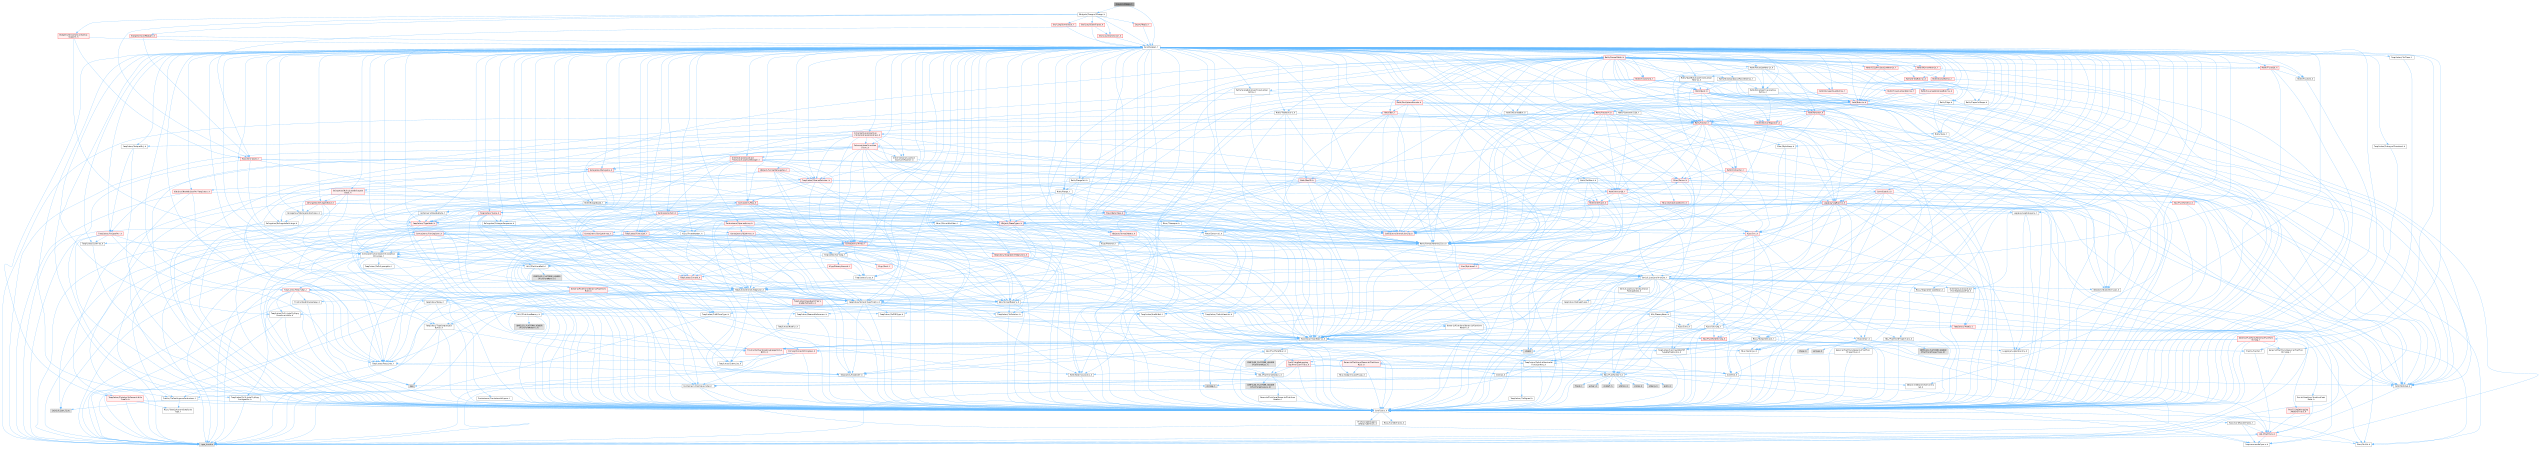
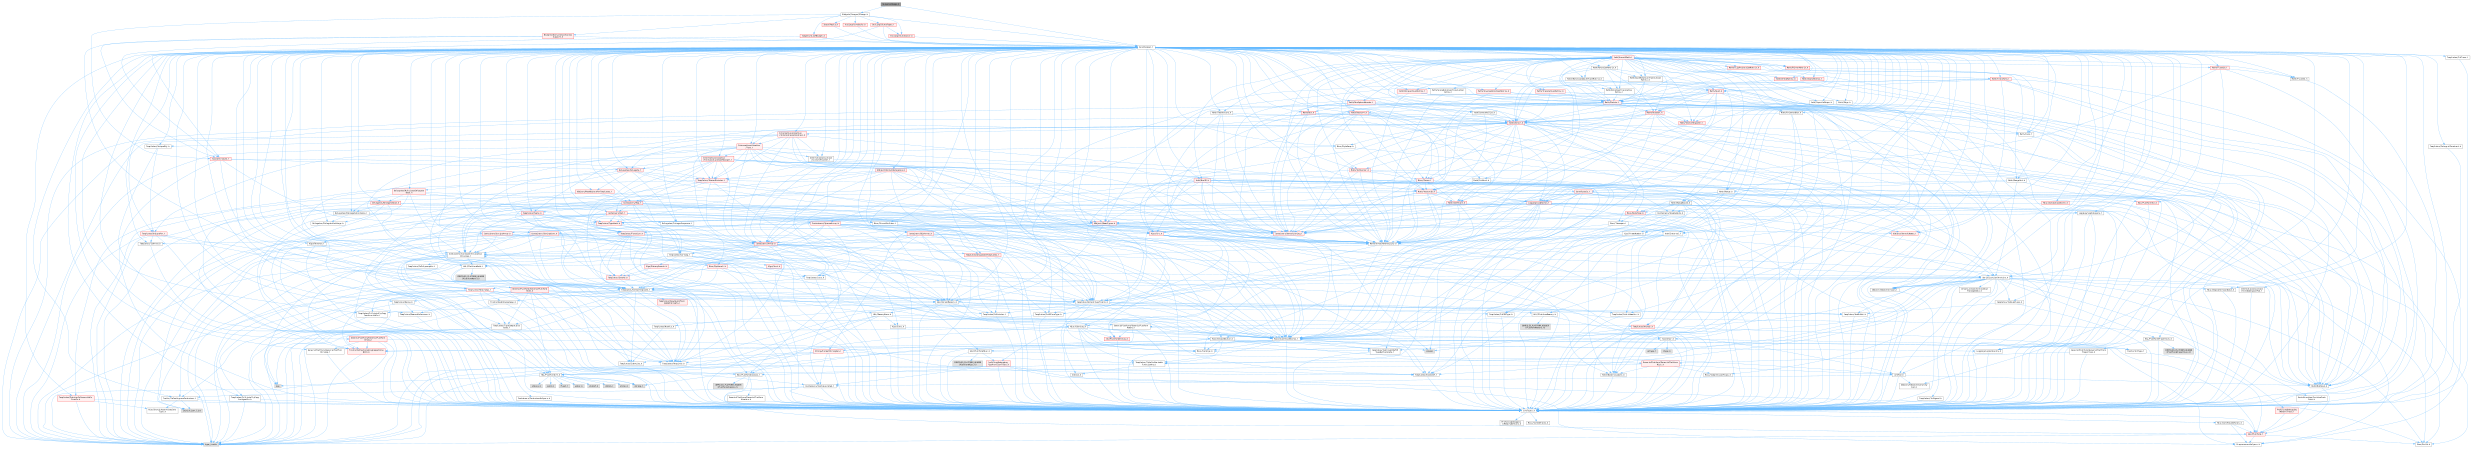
edge "Math/RangeBound.h" -> "Templates/TypeHash.h": now "Math/RangeBound.h" -> "Containers/ContainerAllocation Policies.h"
node "Traits/Vector.h": label "Traits/Vector.h" -> "Traits/IntType.h"
